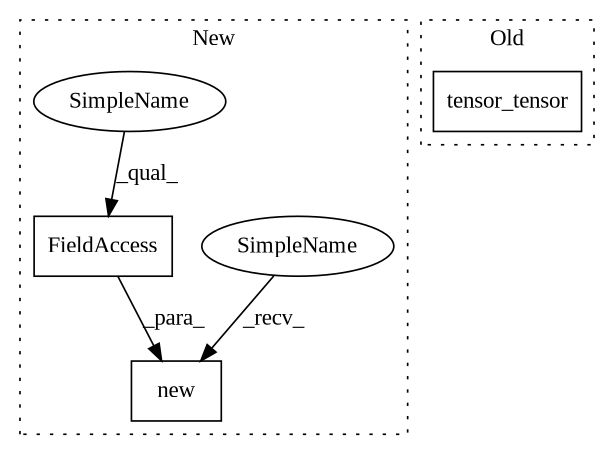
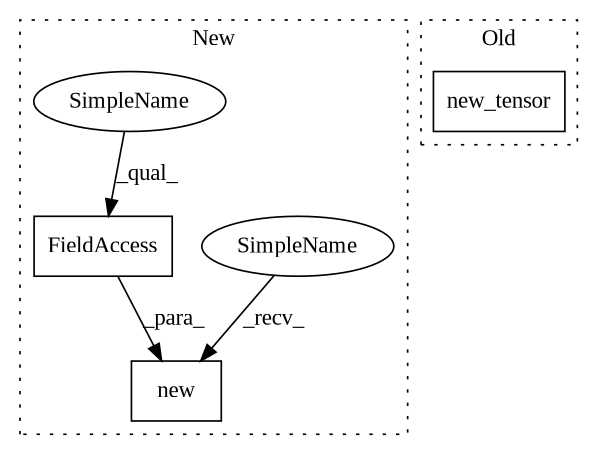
node "tensor_tensor": label "tensor_tensor" -> "new_tensor"
